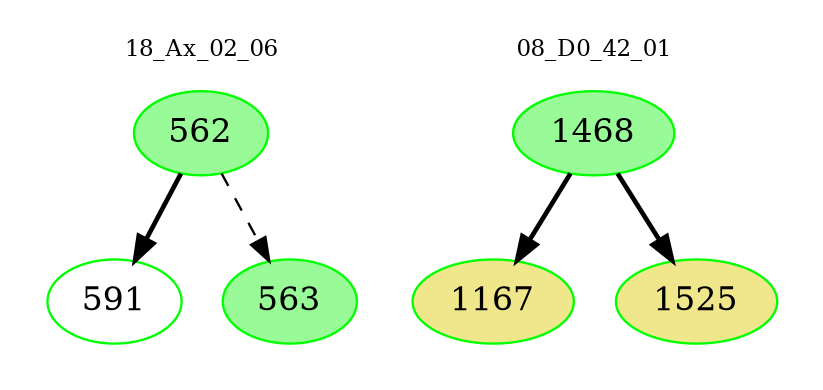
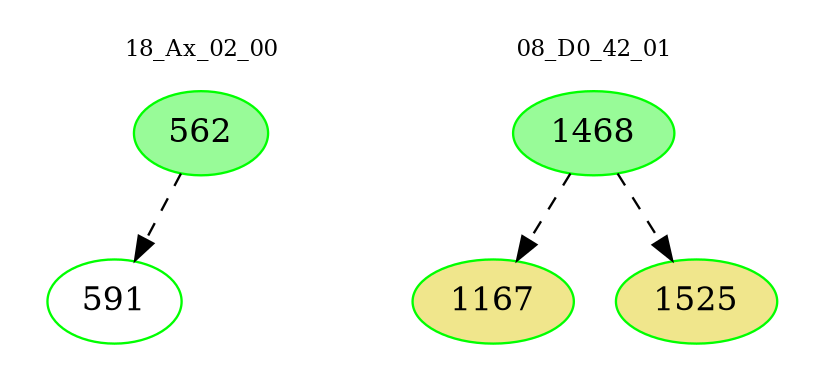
cluster "18_Ax_02_06": label "18_Ax_02_06" -> "18_Ax_02_00"
edge "562" -> "591": style bold -> dashed
edge "1468" -> "1167": style bold -> dashed
edge "1468" -> "1525": style bold -> dashed
node "563": removed
